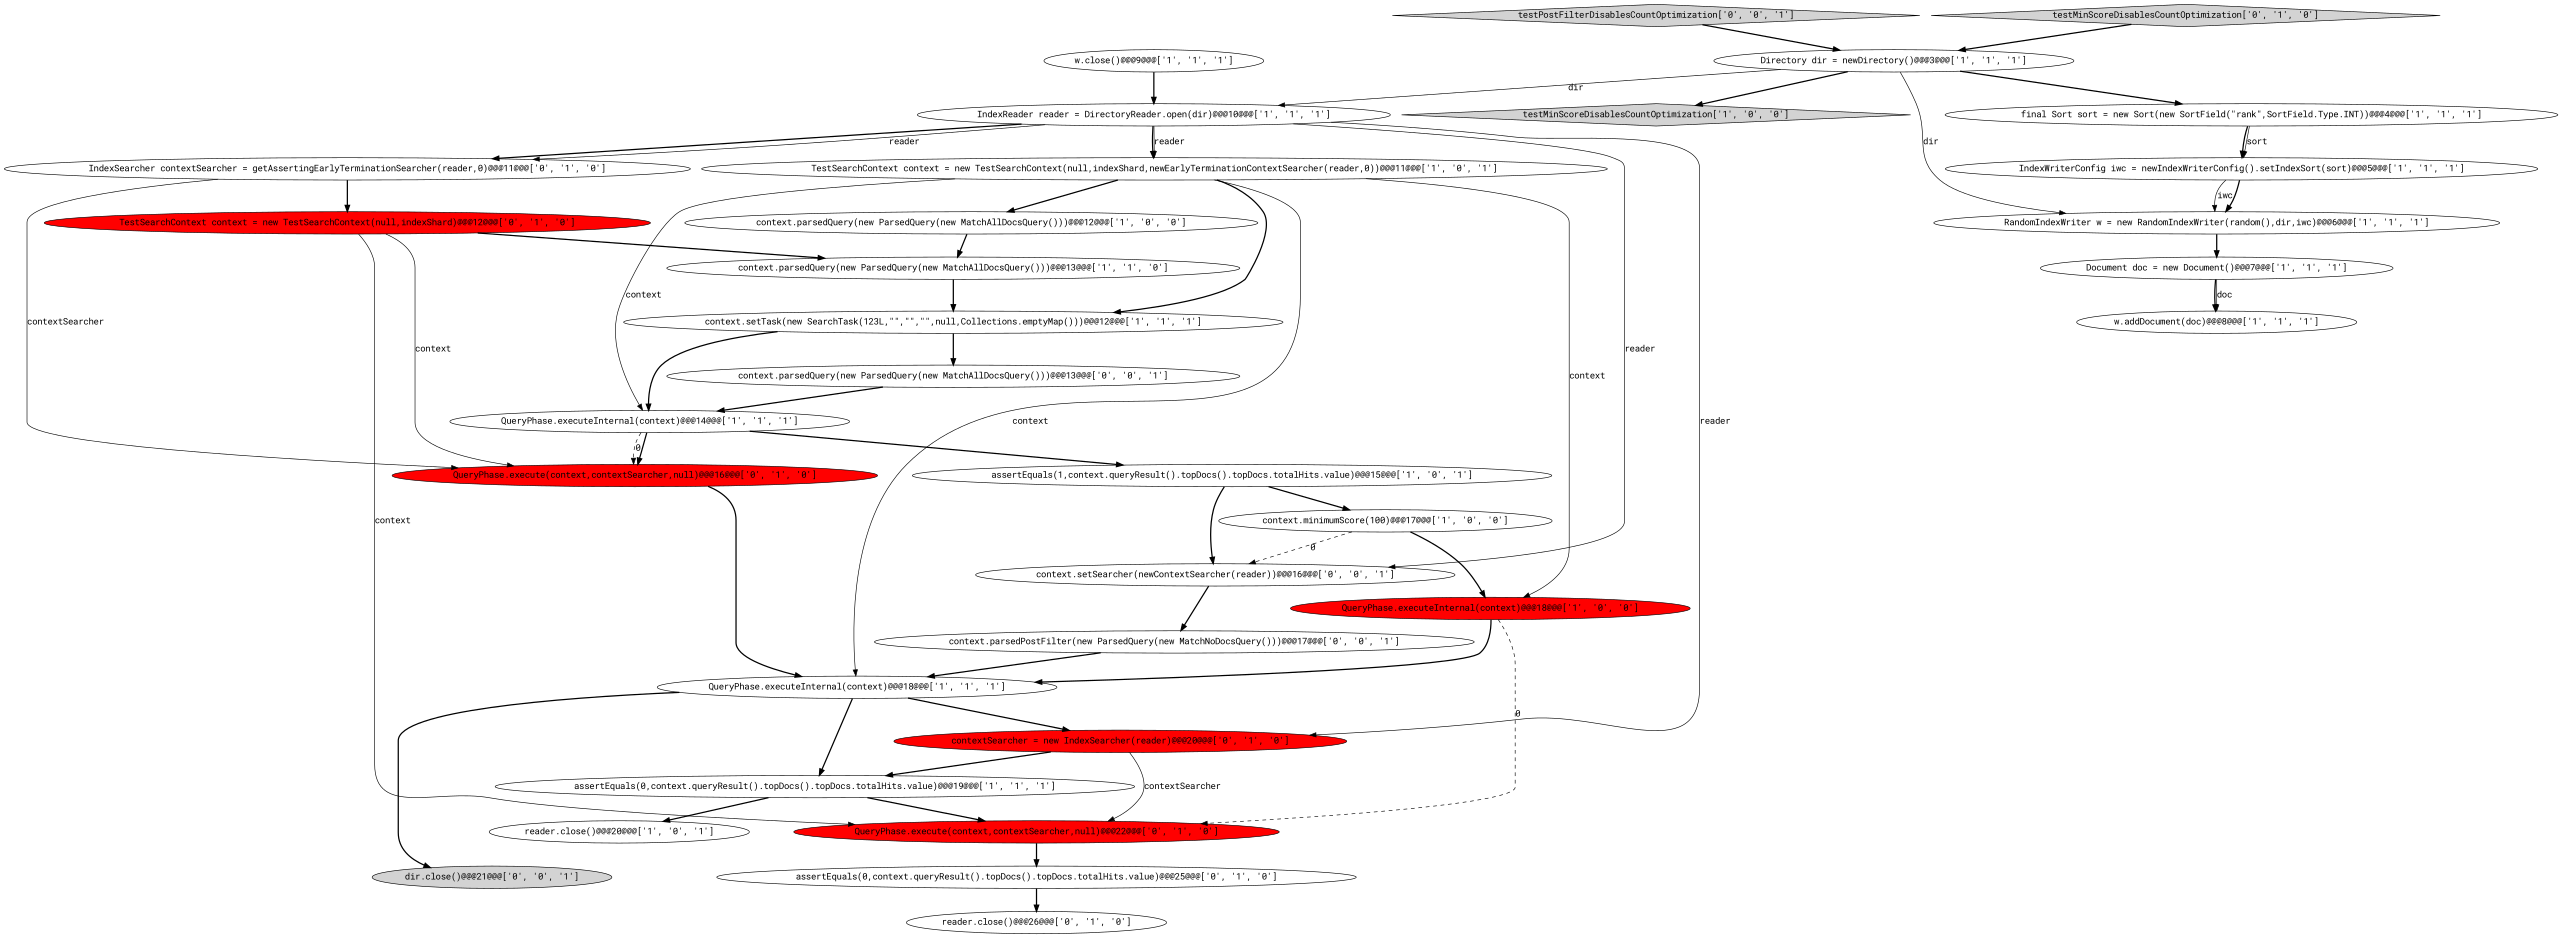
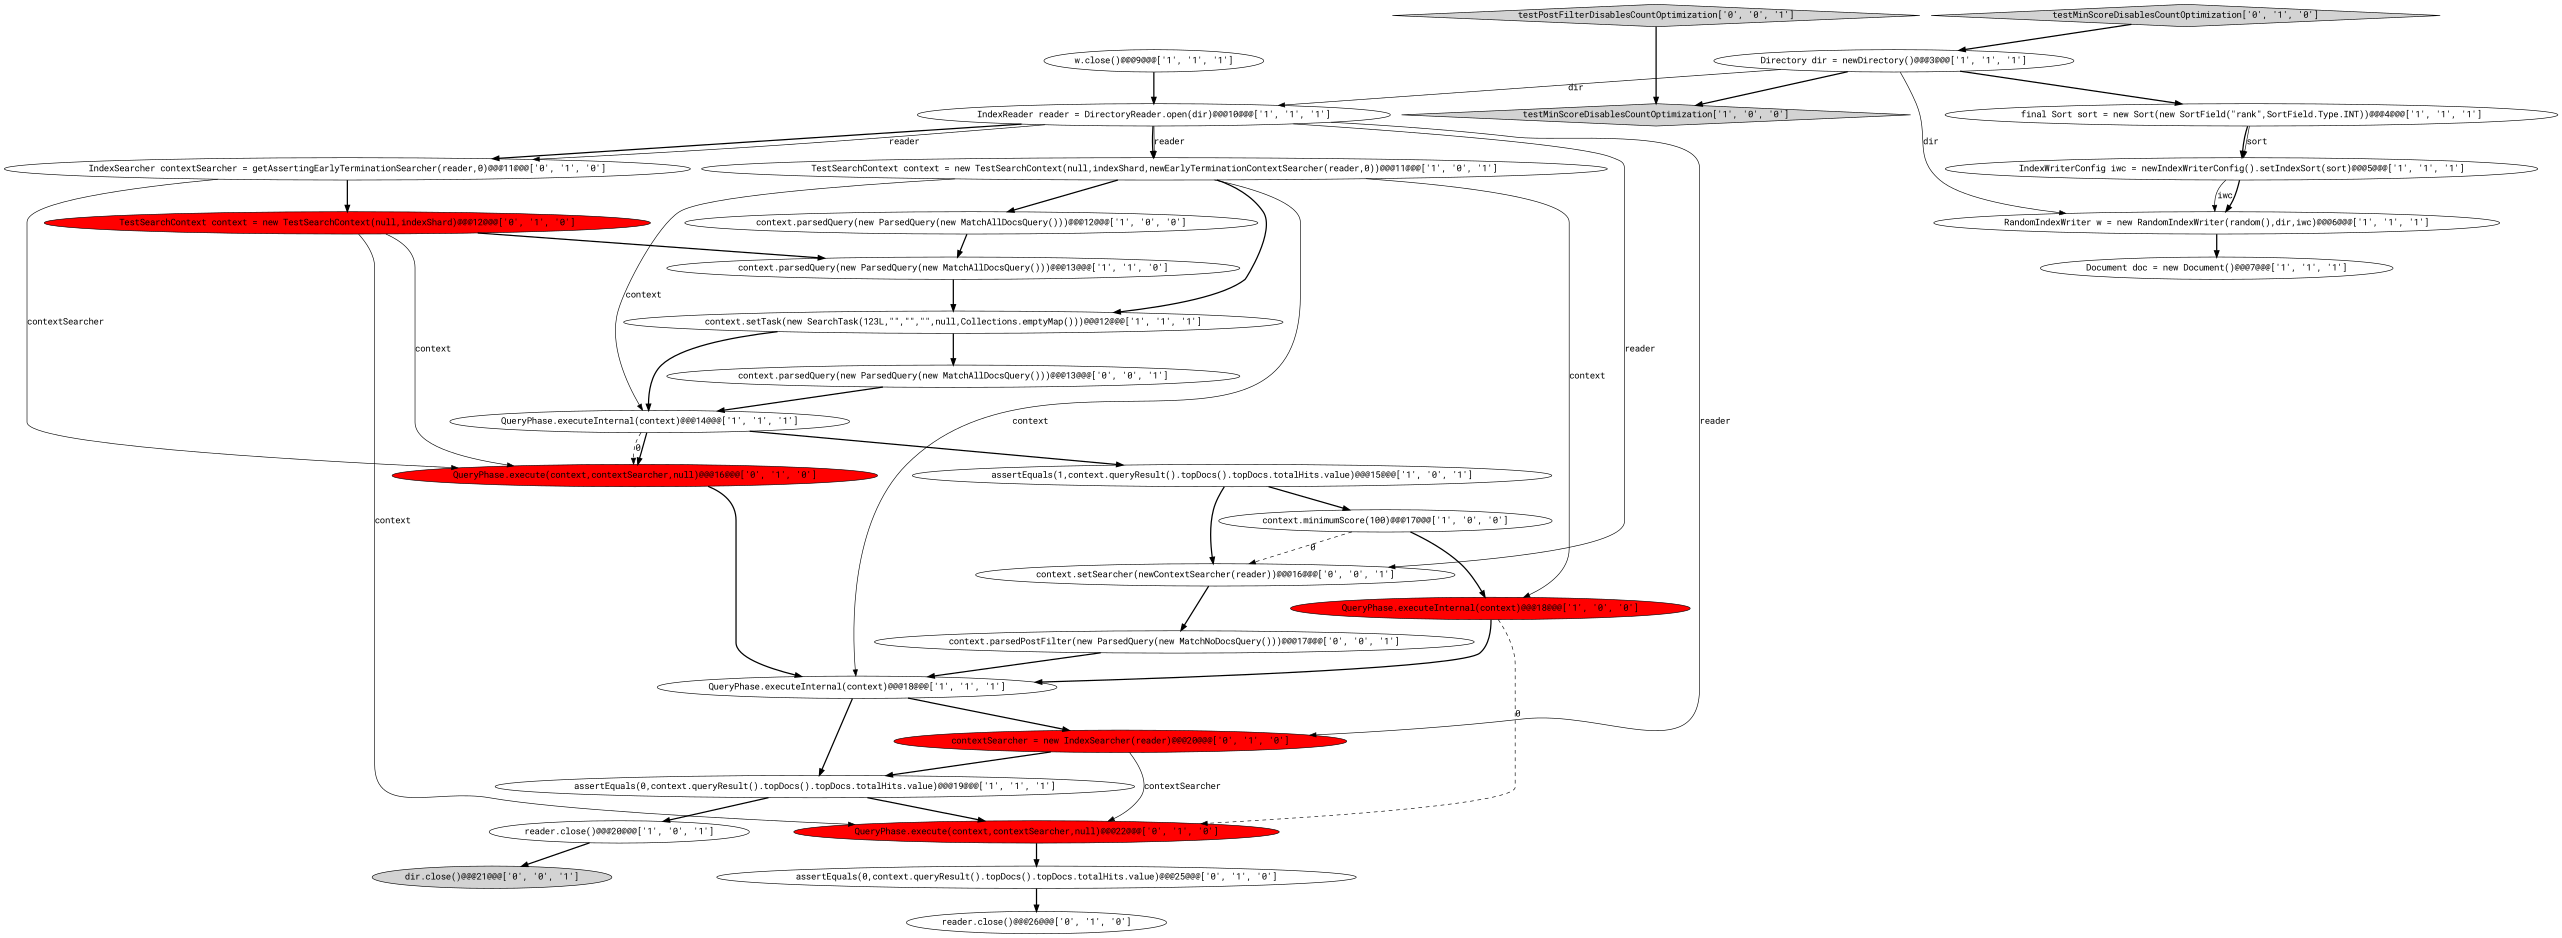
edge "testPostFilterDisablesCountOptimization['0', '0', '1']" -> "Directory dir = newDirectory()@@@3@@@['1', '1', '1']": now "testPostFilterDisablesCountOptimization['0', '0', '1']" -> "testMinScoreDisablesCountOptimization['1', '0', '0']"
node "w.addDocument(doc)@@@8@@@['1', '1', '1']": removed
edge "QueryPhase.executeInternal(context)@@@18@@@['1', '1', '1']" -> "dir.close()@@@21@@@['0', '0', '1']": now "reader.close()@@@20@@@['1', '0', '1']" -> "dir.close()@@@21@@@['0', '0', '1']"
